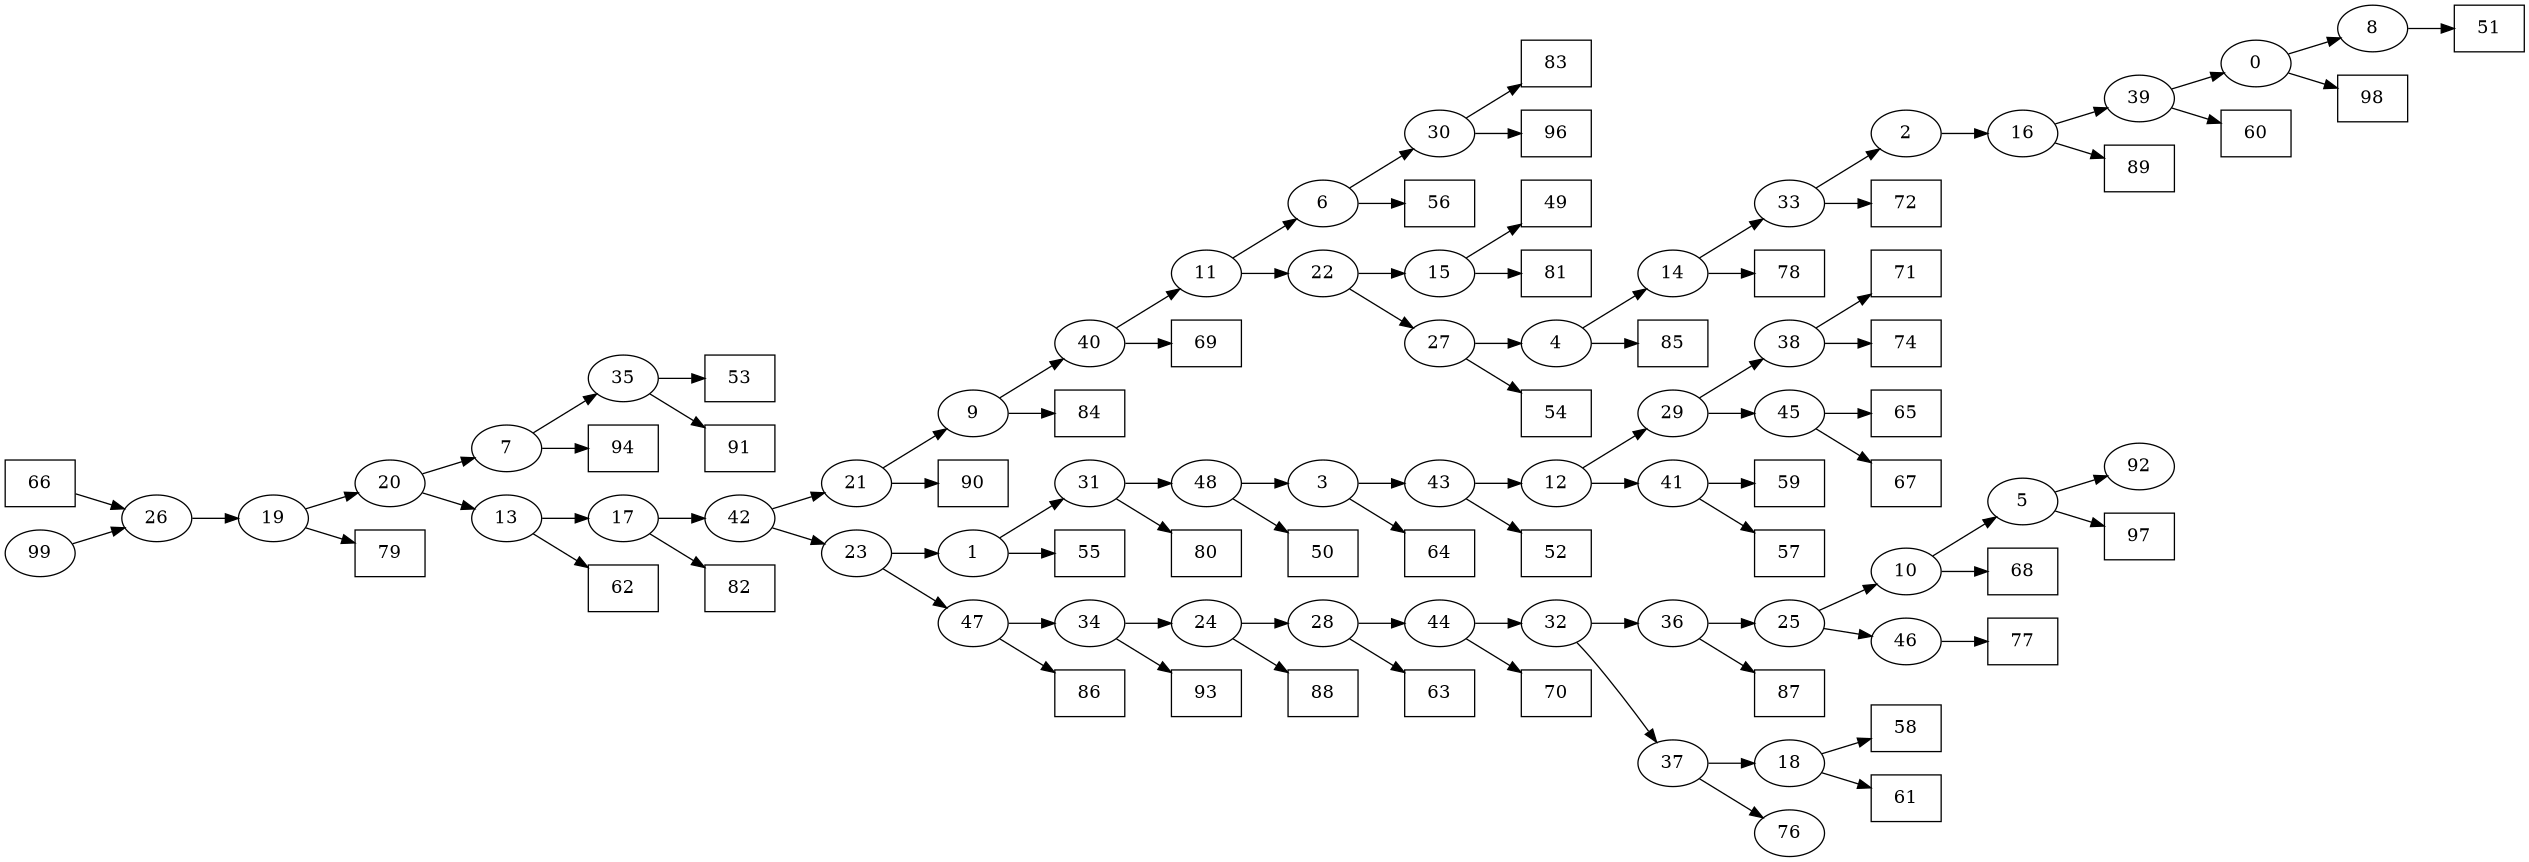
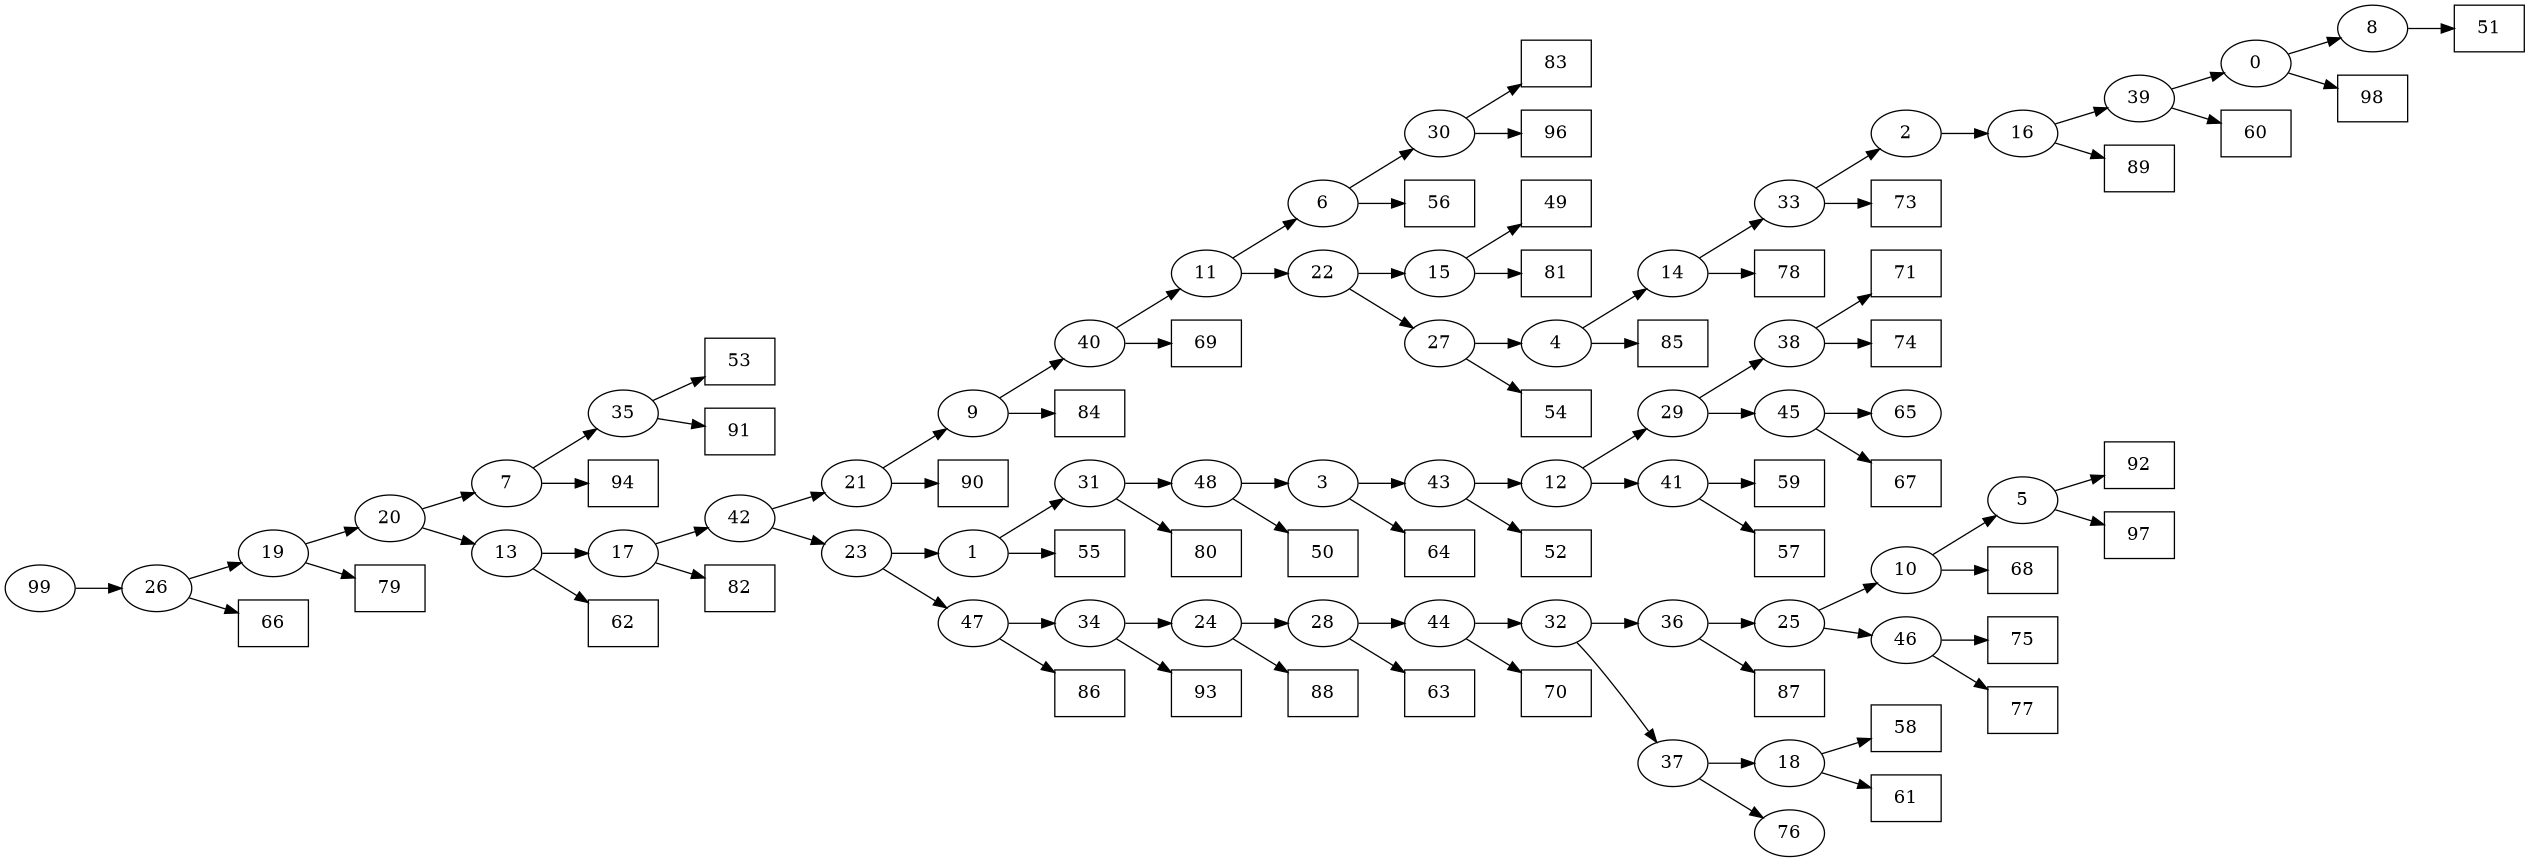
node "72": label "72" -> "73"
node "65": shape box -> ellipse
node "92": shape ellipse -> box
edge "66" -> "26": reversed
node "75": added
